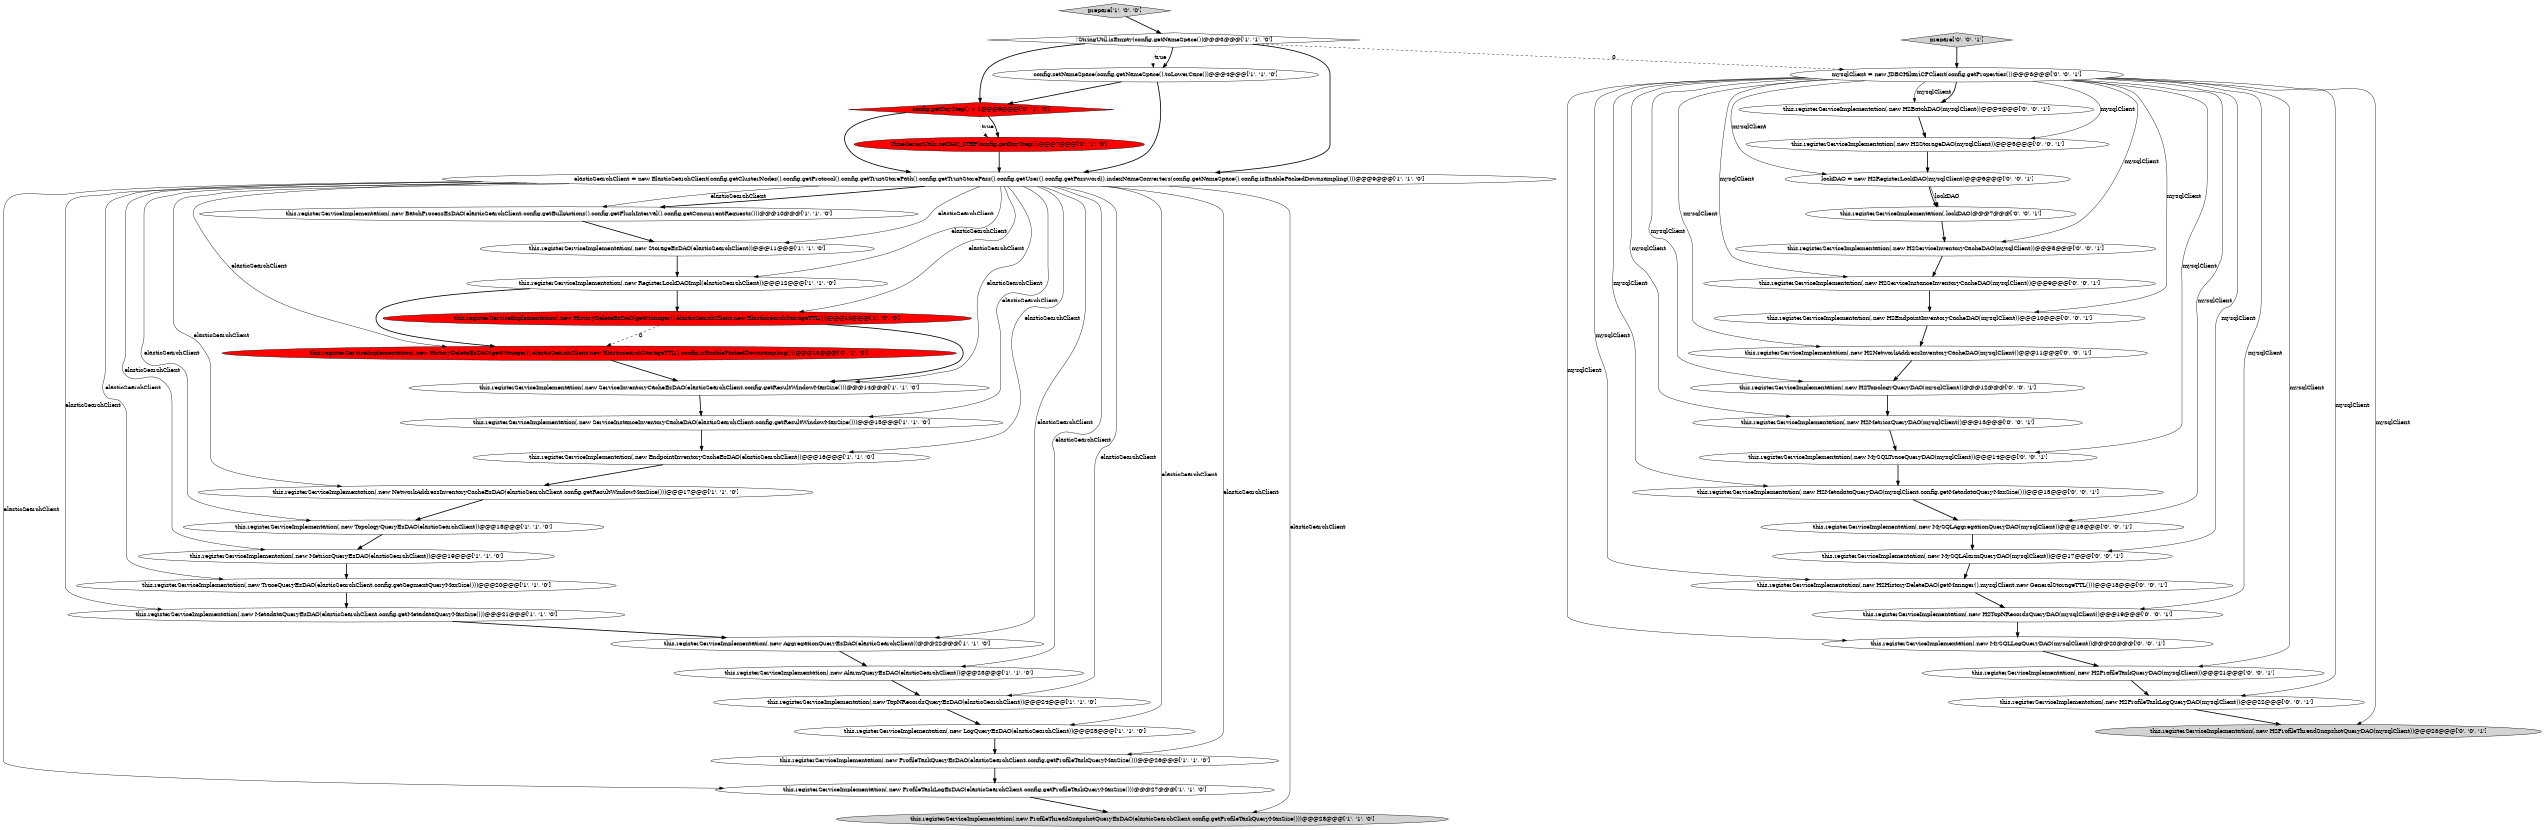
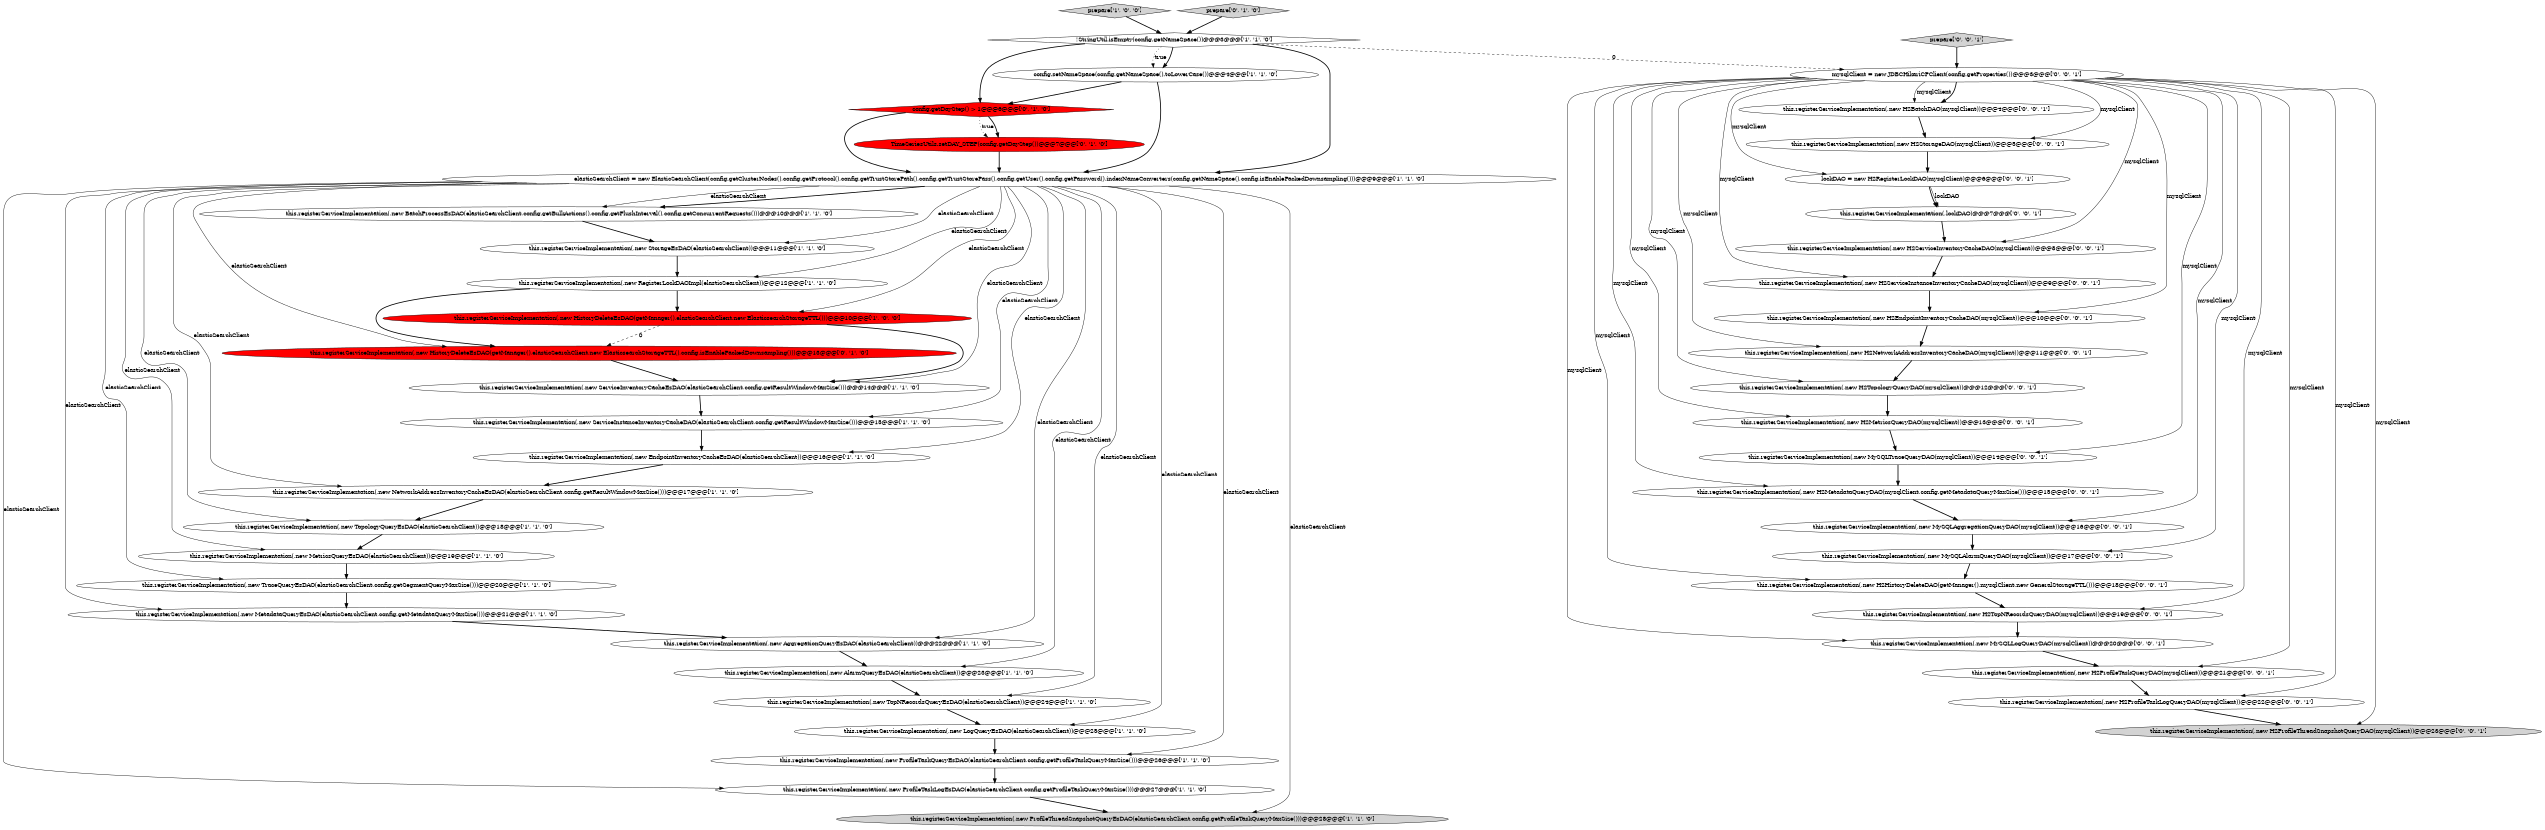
node "prepare['0', '1', '0']": added
